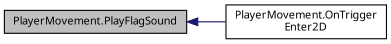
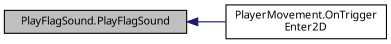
node "PlayerMovement.PlayFlagSound": label "PlayerMovement.PlayFlagSound" -> "PlayFlagSound.PlayFlagSound"
